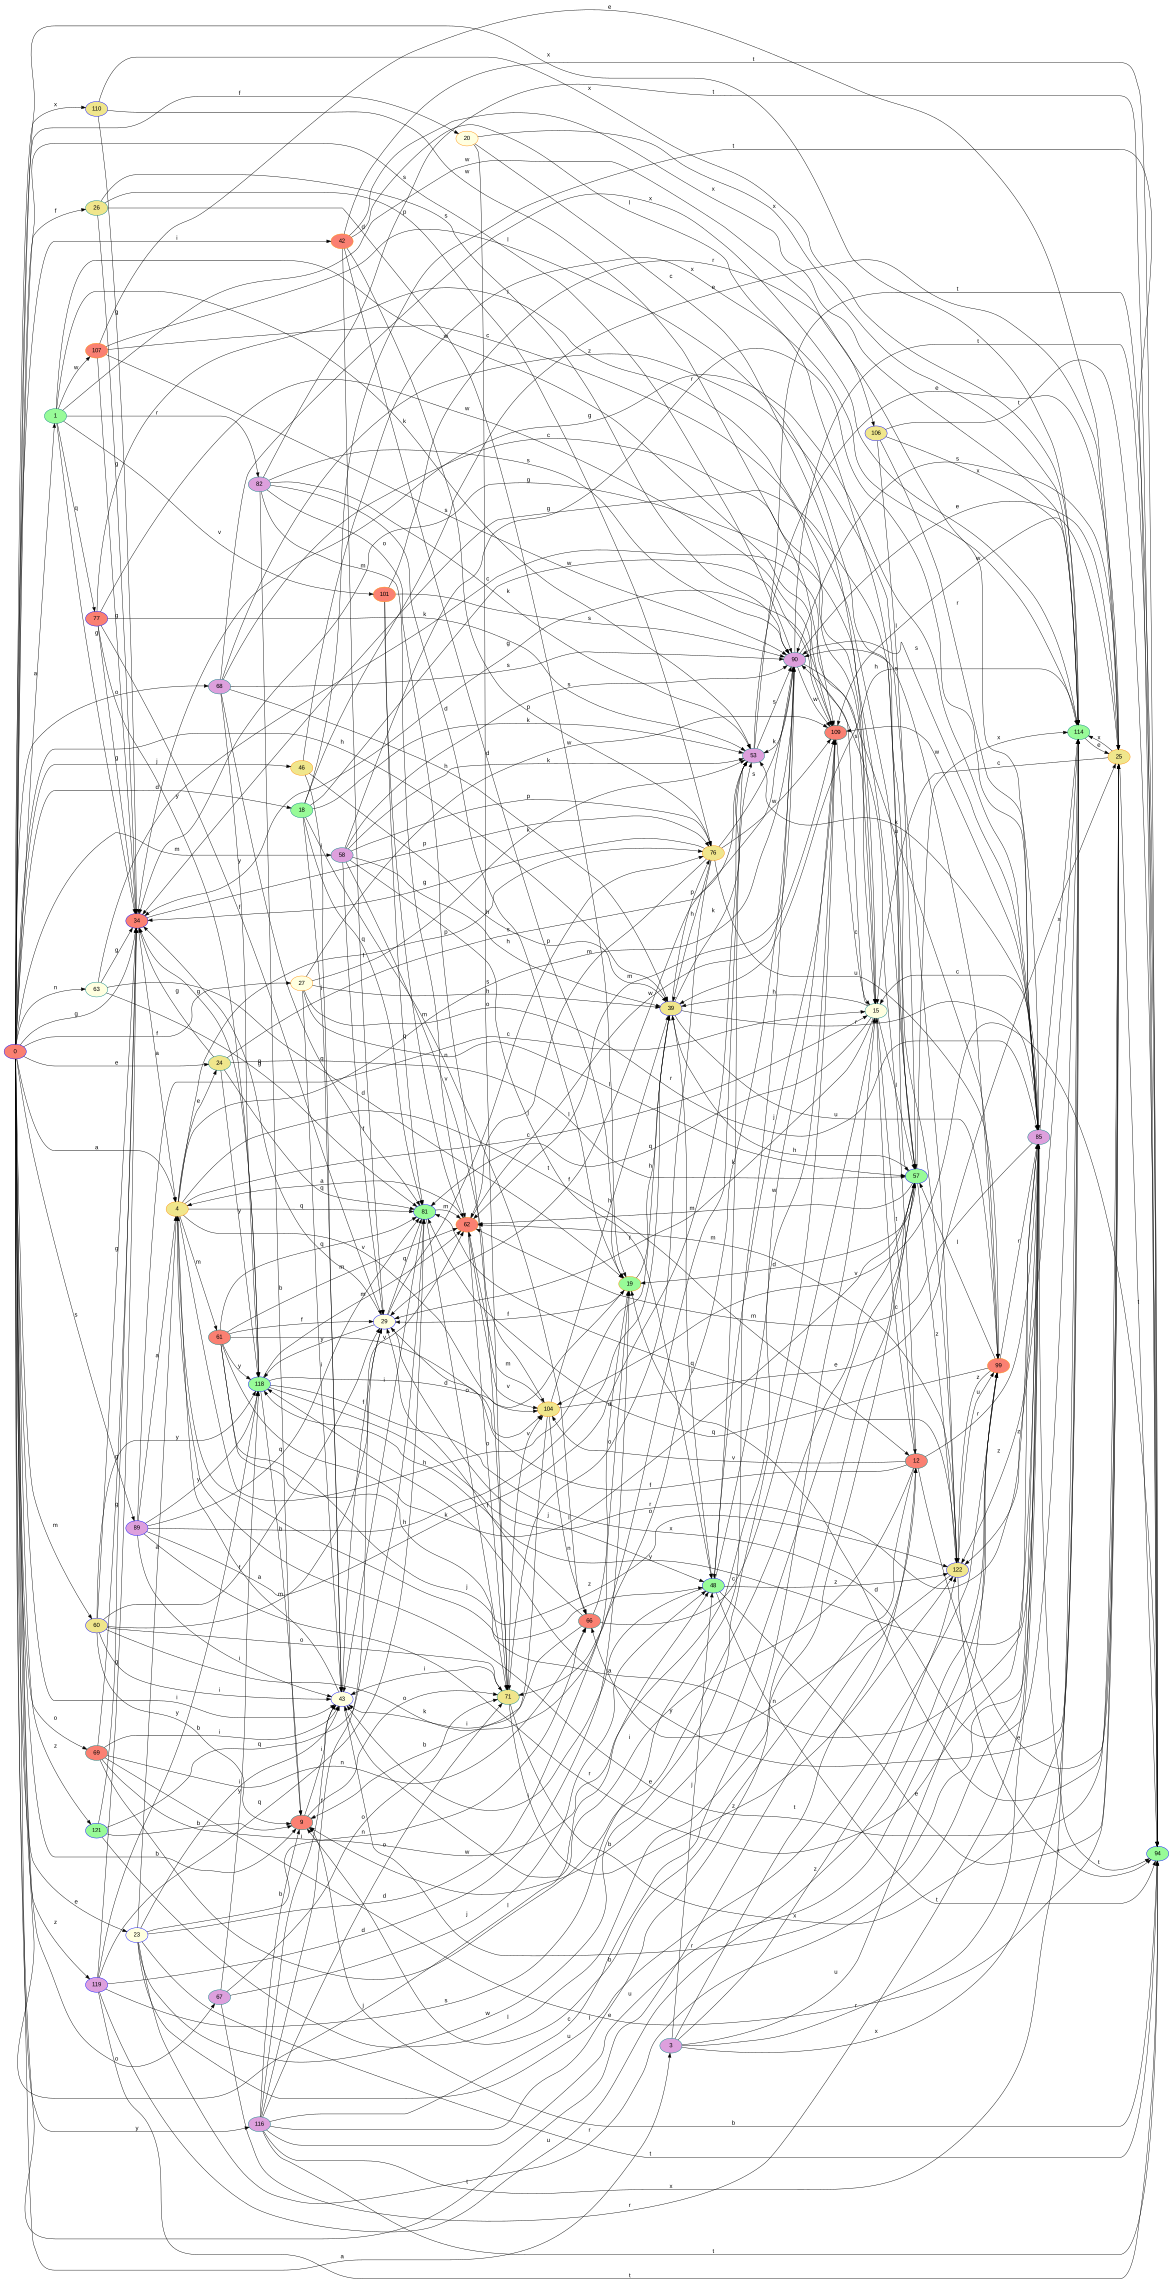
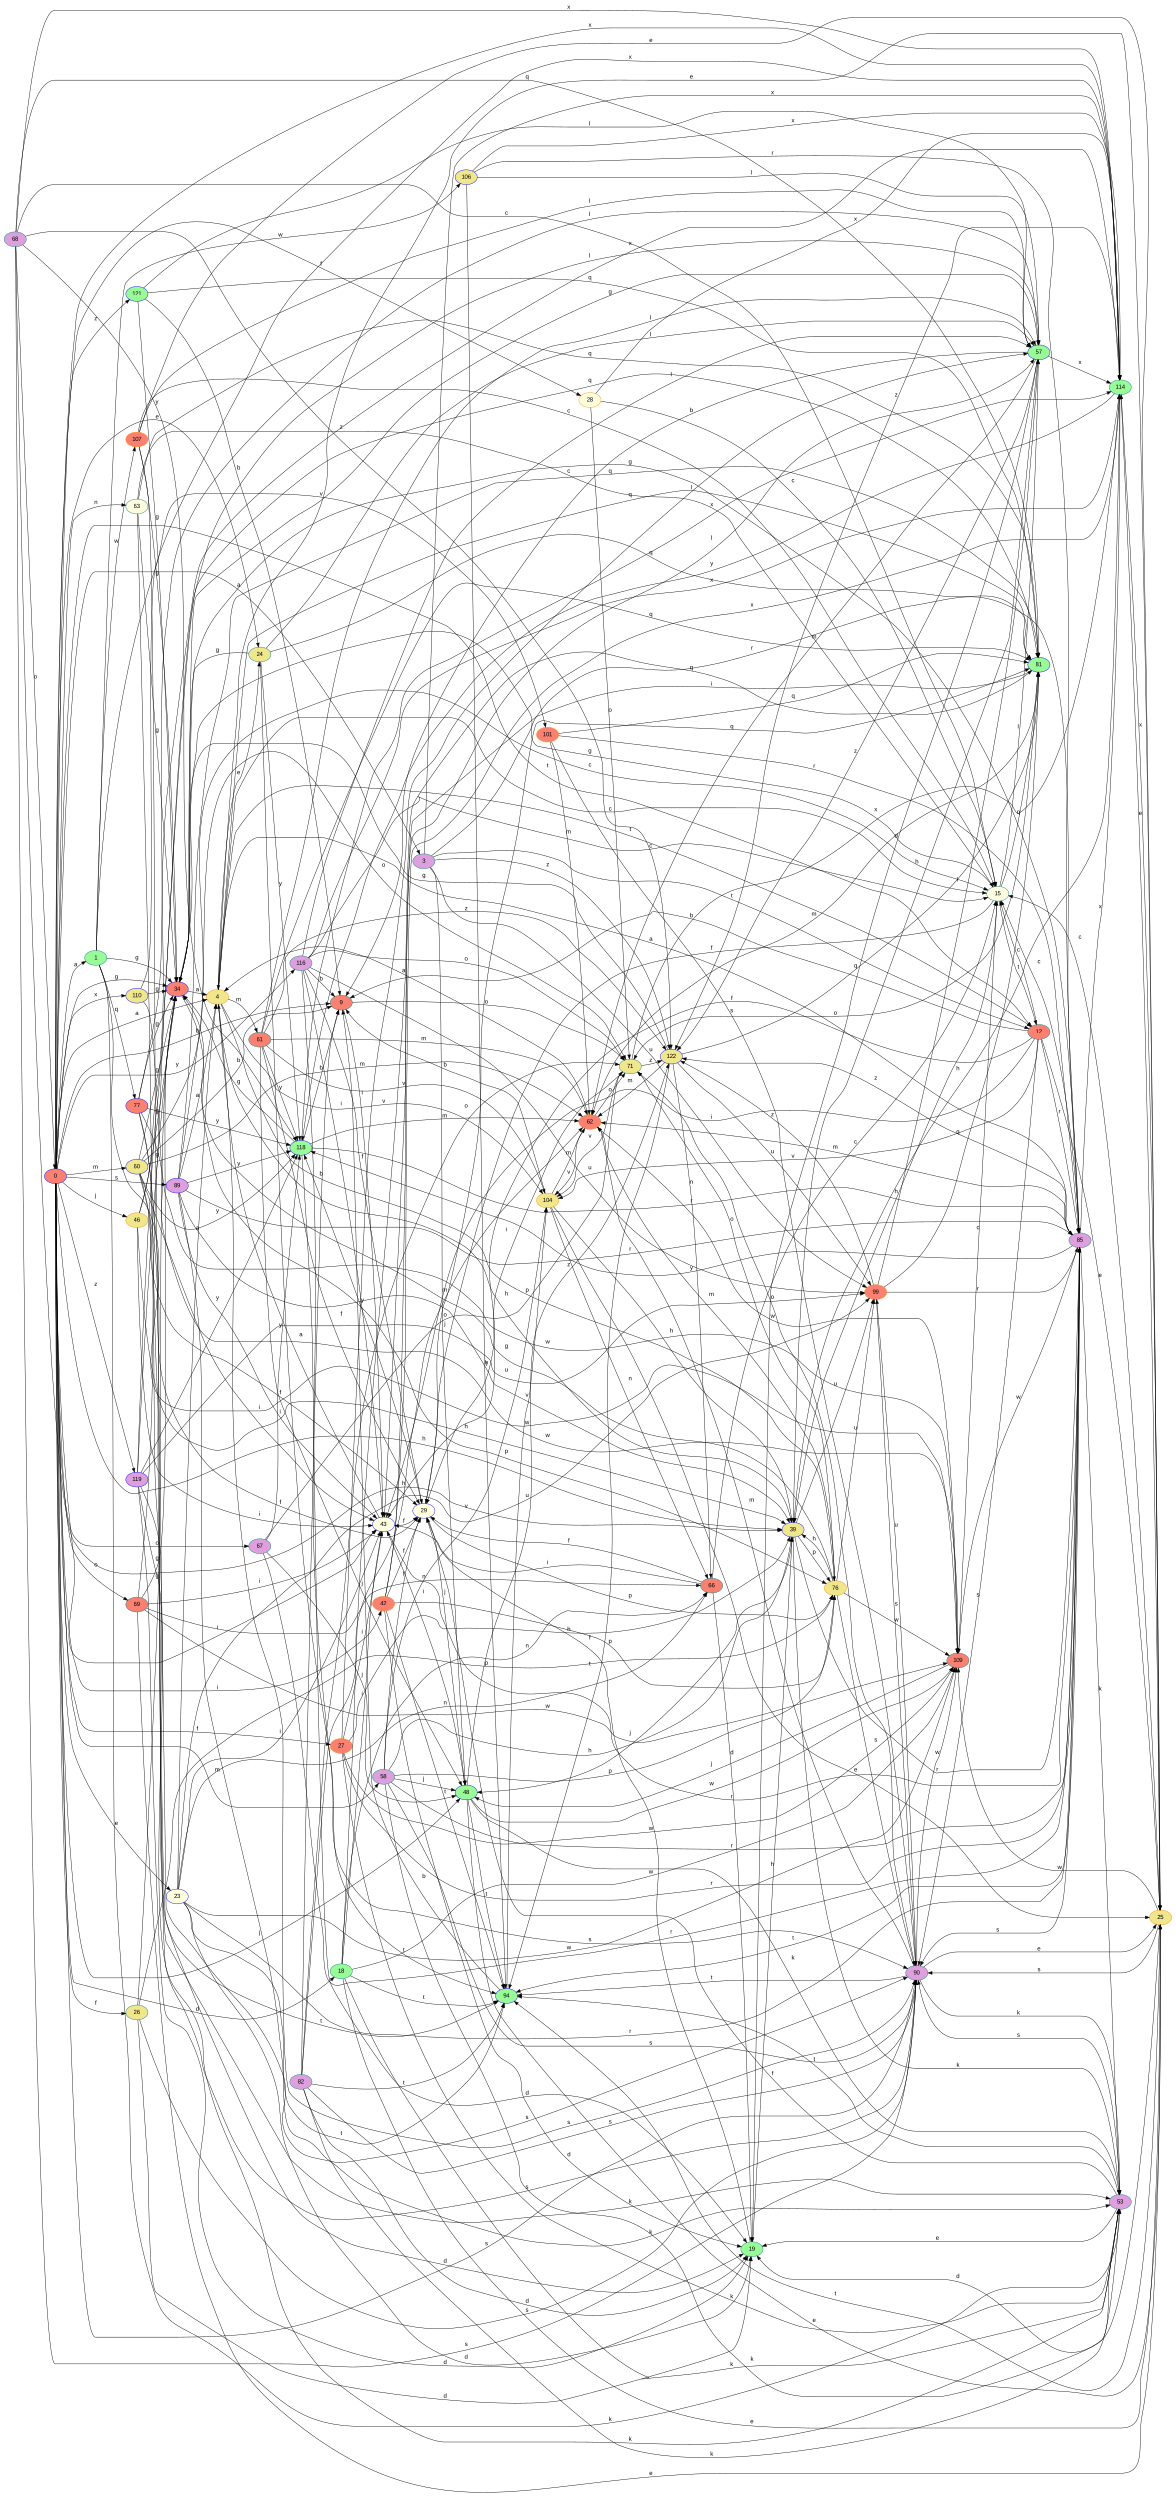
node "20": label "20" -> "28"
edge "53" -> "25": now "53" -> "19"
edge "1" -> "82": removed, label "r"
edge "0" -> "68": reversed
node "27": fillcolor lightyellow -> salmon
edge "29" -> "34": now "46" -> "34"
node "19": color darkorange -> teal
